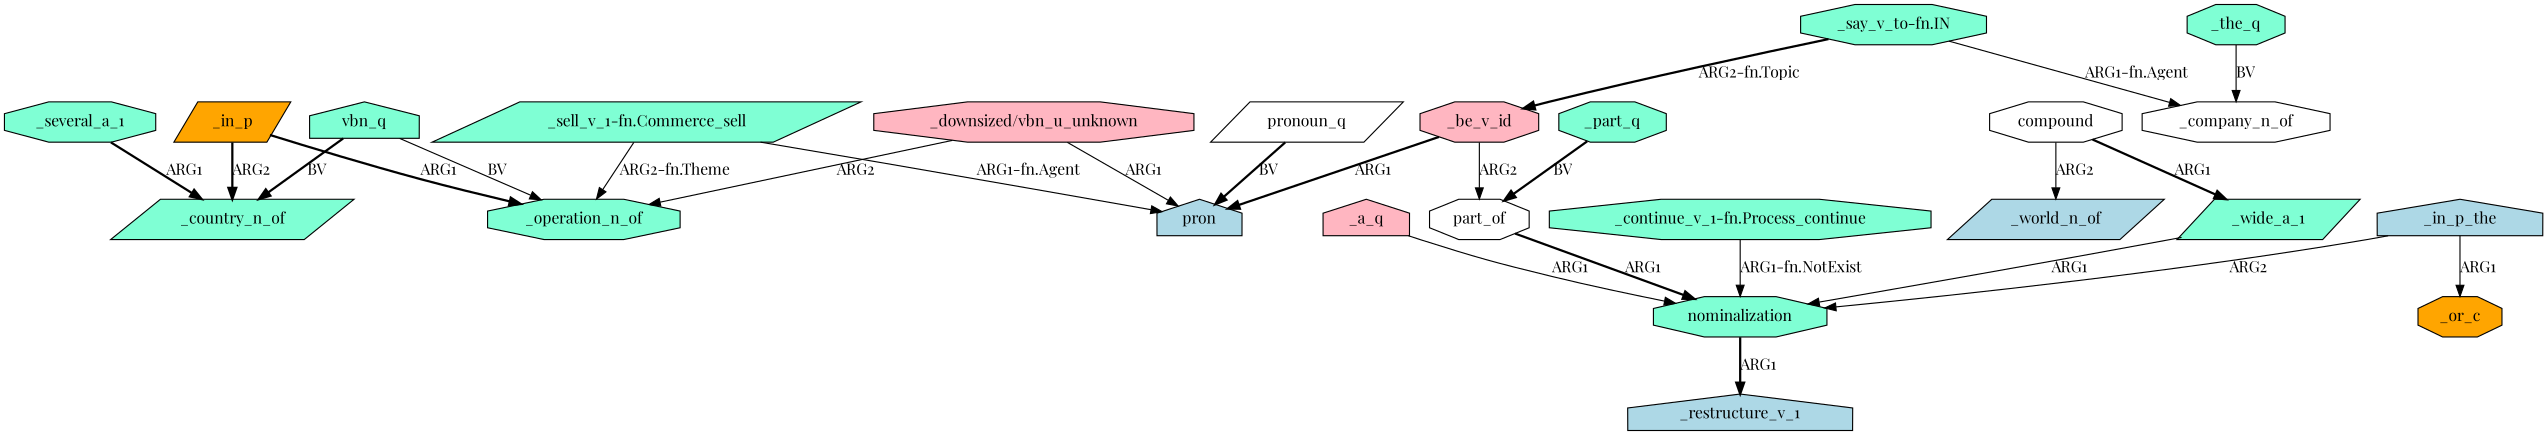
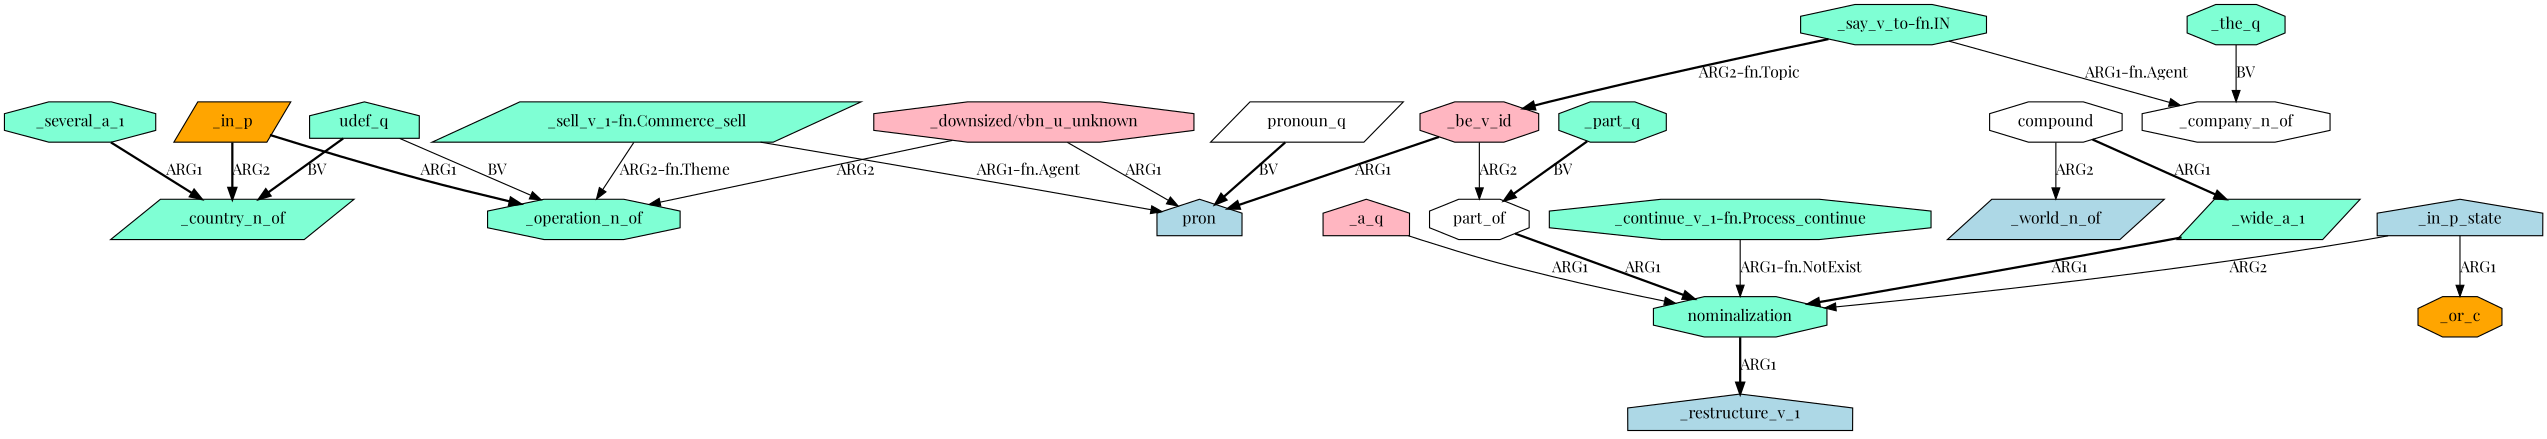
node "vbn_q": label "vbn_q" -> "udef_q"
node "_in_p_the": label "_in_p_the" -> "_in_p_state"
edge "_wide_a_1" -> "nominalization": style solid -> bold
